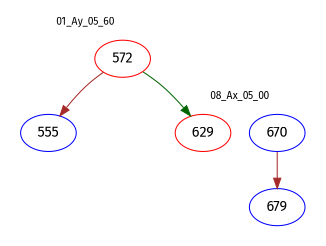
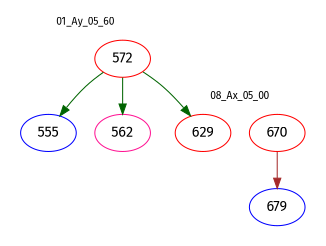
edge "572" -> "555": color brown -> darkgreen
node "562": added
node "670": color blue -> red
